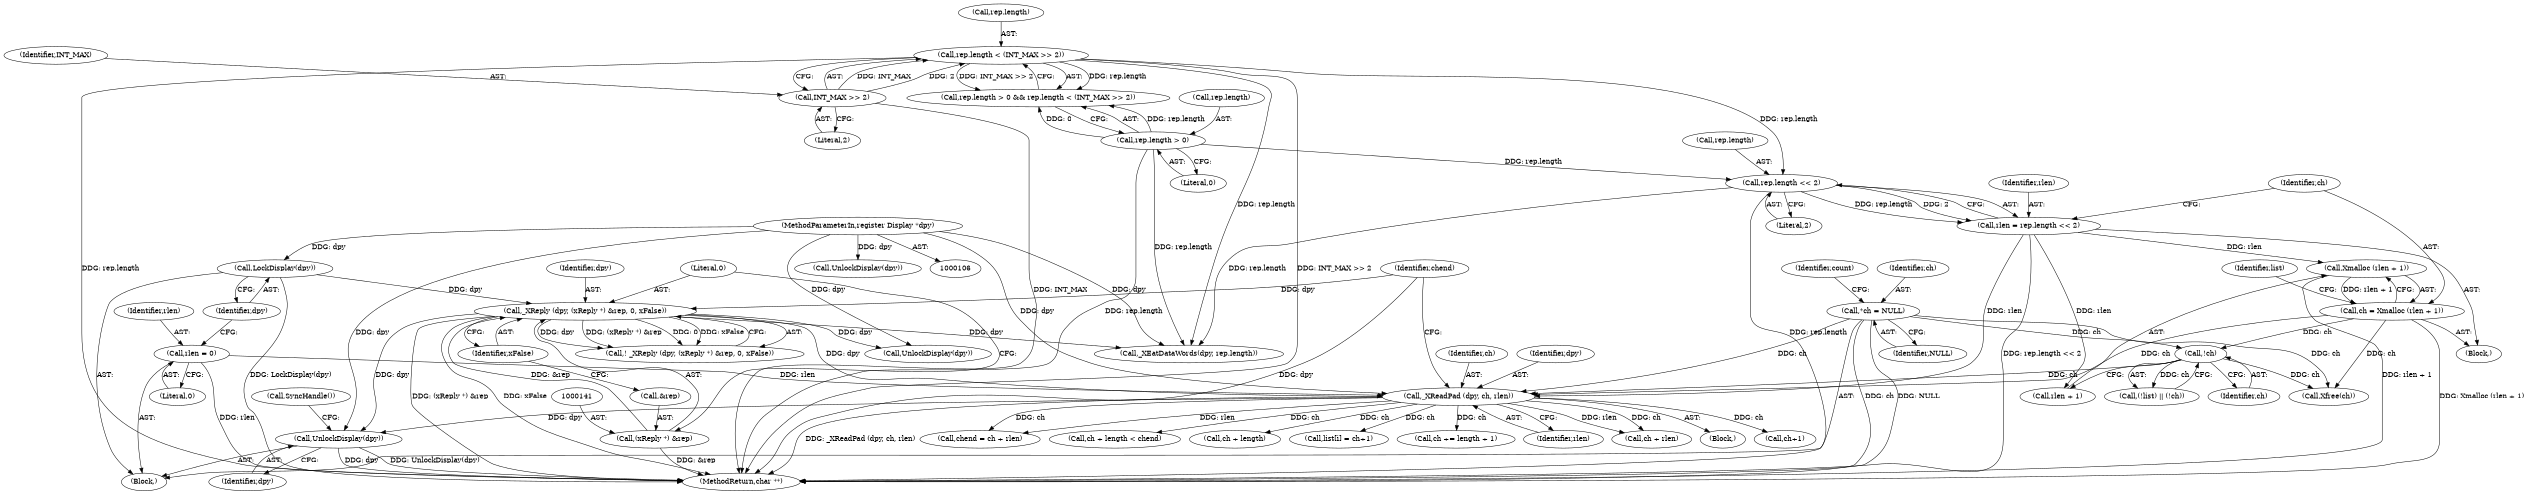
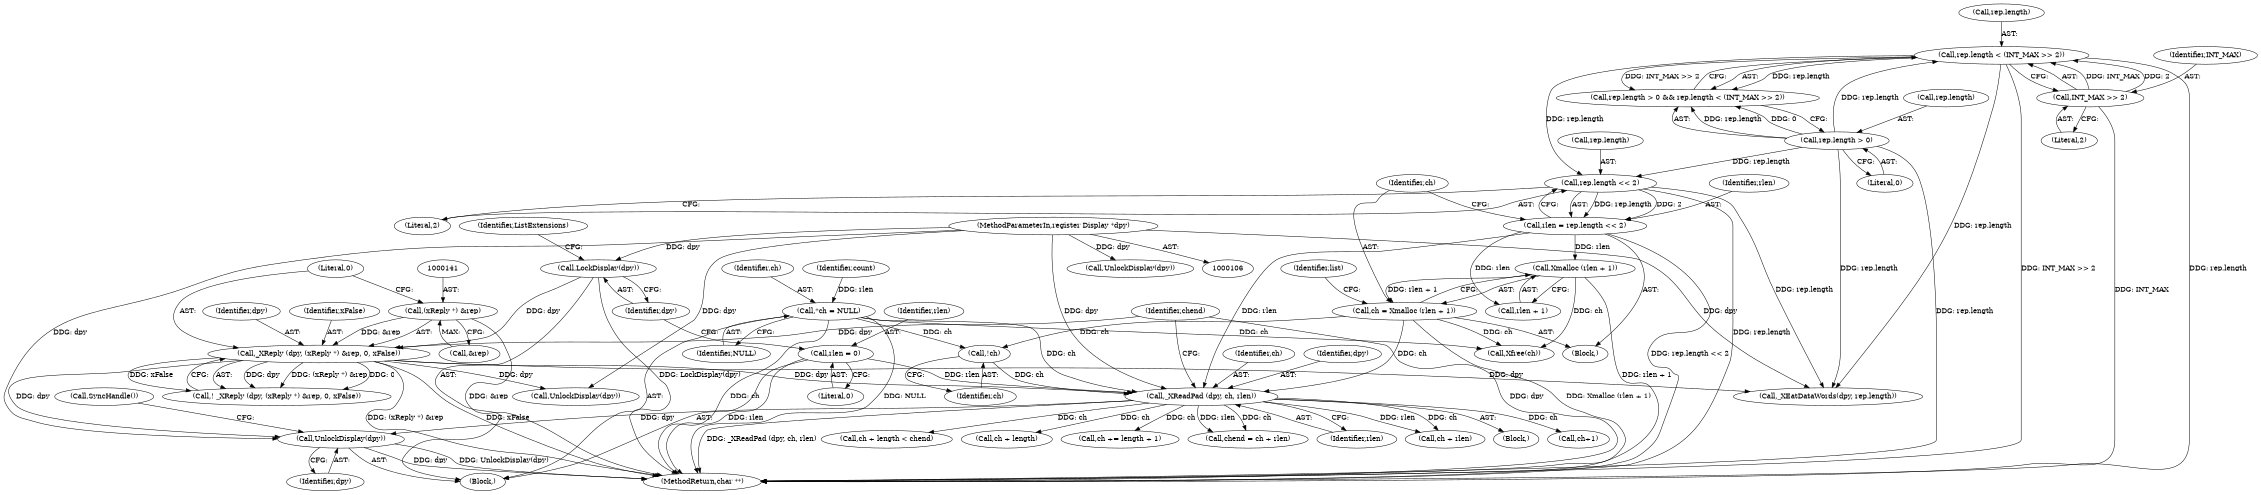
edge "(Call,rep.length > 0)" -> "(Call,rep.length < (INT_MAX >> 2))": added, label "DDG: rep.length"
node "(Identifier,ListExtensions)": added
edge "(Identifier,count)" -> "(Call,*ch = NULL)": label "CFG: " -> "DDG: rlen"
edge "(Call,_XReply (dpy, (xReply *) &rep, 0, xFalse))" -> "(Identifier,xFalse)": removed, label "CFG:"
edge "(Call,!ch)" -> "(Call,Xfree(ch))": now "(Call,Xmalloc (rlen + 1))" -> "(Call,Xfree(ch))"
edge "(Call,!ch)" -> "(Call,rlen + 1)": now "(Call,Xmalloc (rlen + 1))" -> "(Call,rlen + 1)"
edge "(Identifier,xFalse)" -> "(Call,&rep)": now "(Call,(xReply *) &rep)" -> "(Call,&rep)"
node "(Call,(!list) || (!ch))": removed
edge "(Call,&rep)" -> "(Call,(xReply *) &rep)": label "AST: " -> "MAX: "
node "(Call,list[i] = ch+1)": removed
